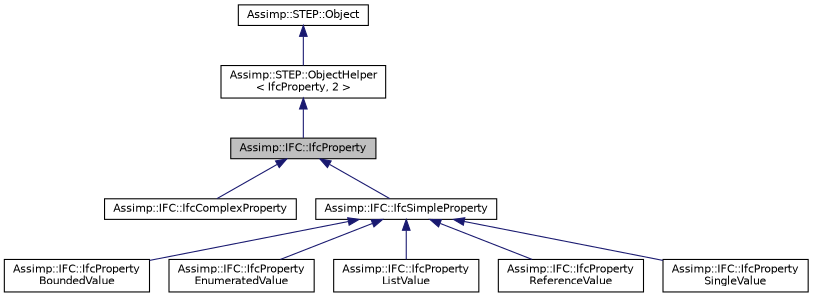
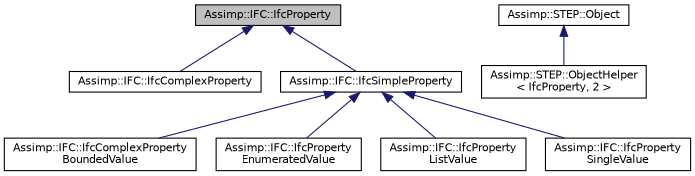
edge "Assimp::IFC::IfcProperty" -> "Assimp::STEP::ObjectHelper < IfcProperty, 2 >": removed
node "Assimp::IFC::IfcProperty BoundedValue": label "Assimp::IFC::IfcProperty BoundedValue" -> "Assimp::IFC::IfcComplexProperty BoundedValue"
node "Assimp::IFC::IfcProperty ReferenceValue": removed
